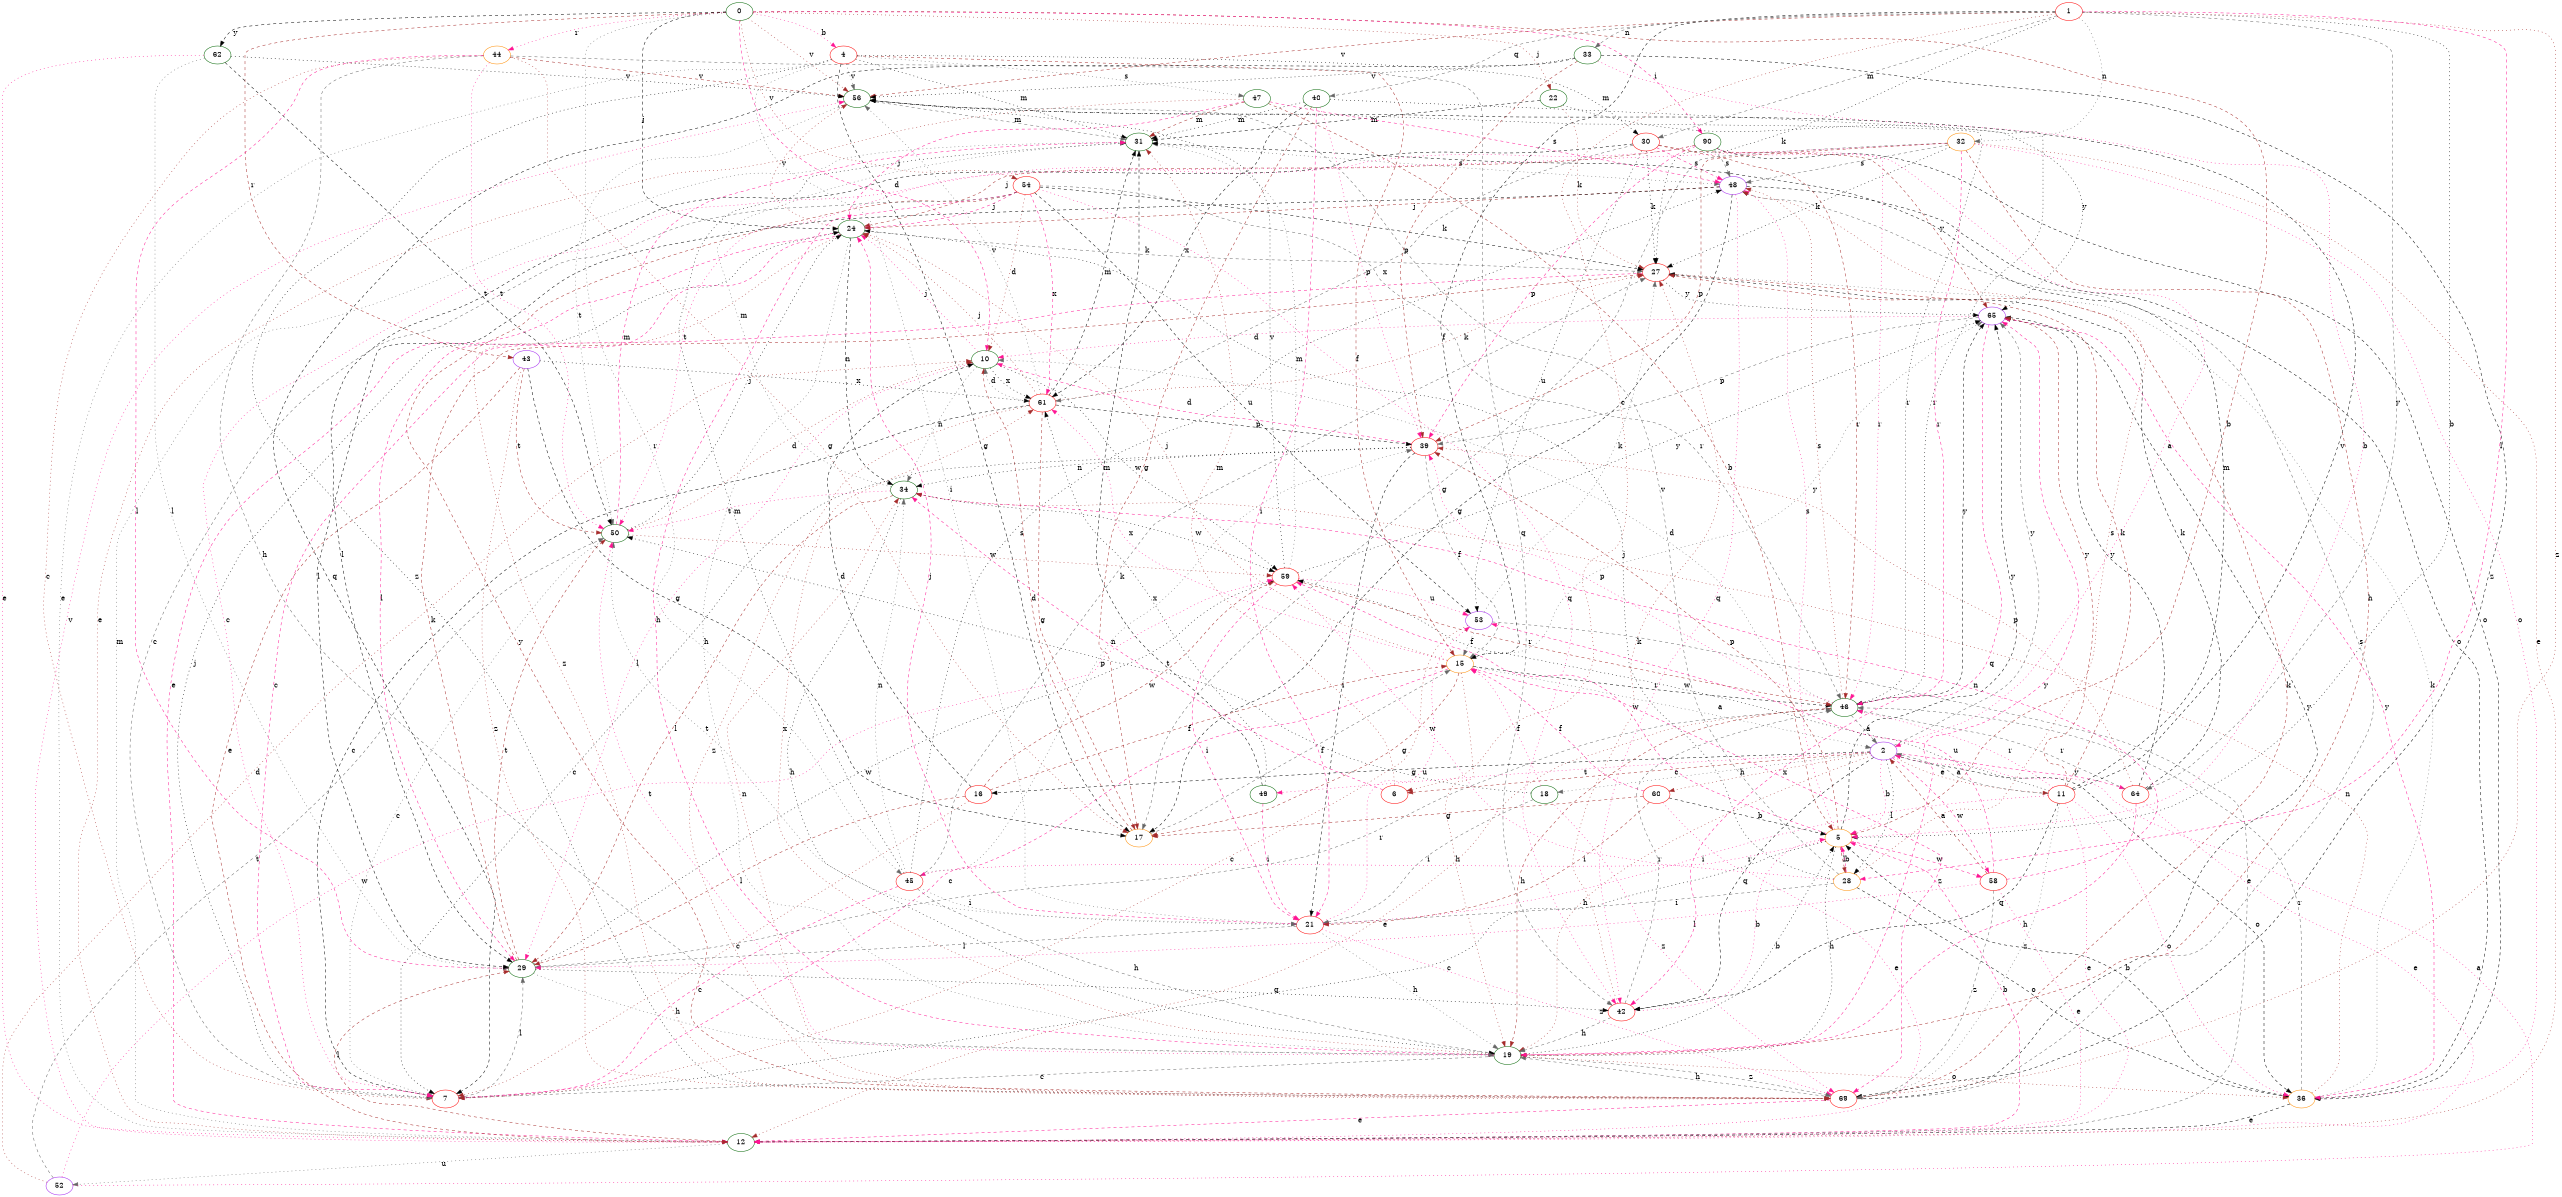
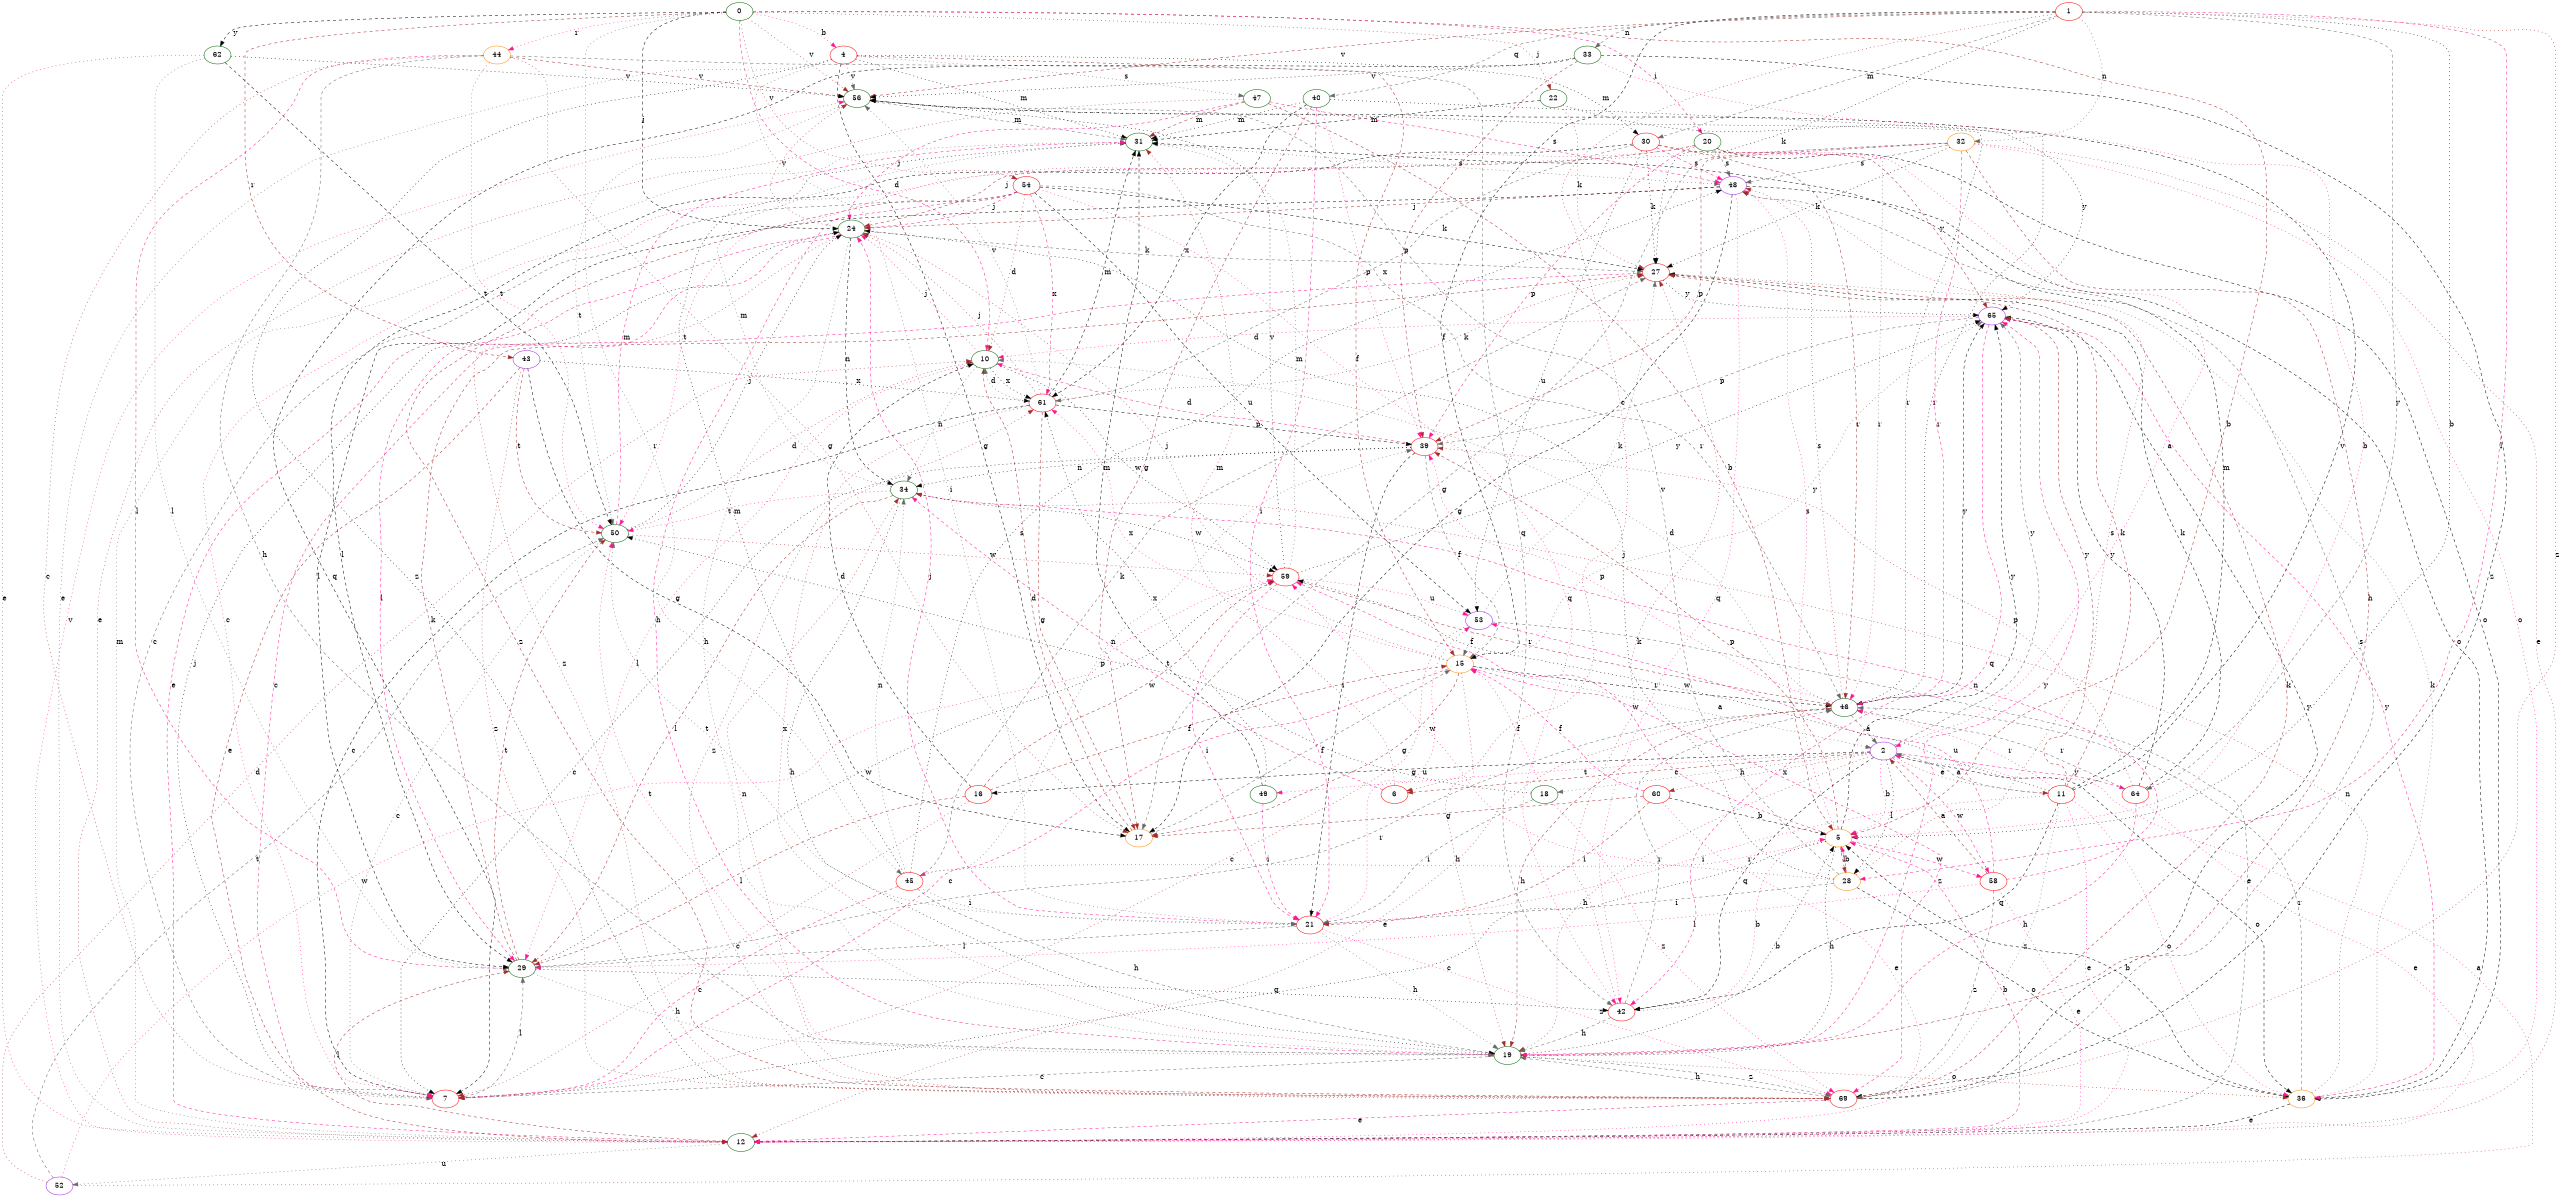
node "90": label "90" -> "20"
edge "54" -> "69": label "y" -> "z"
